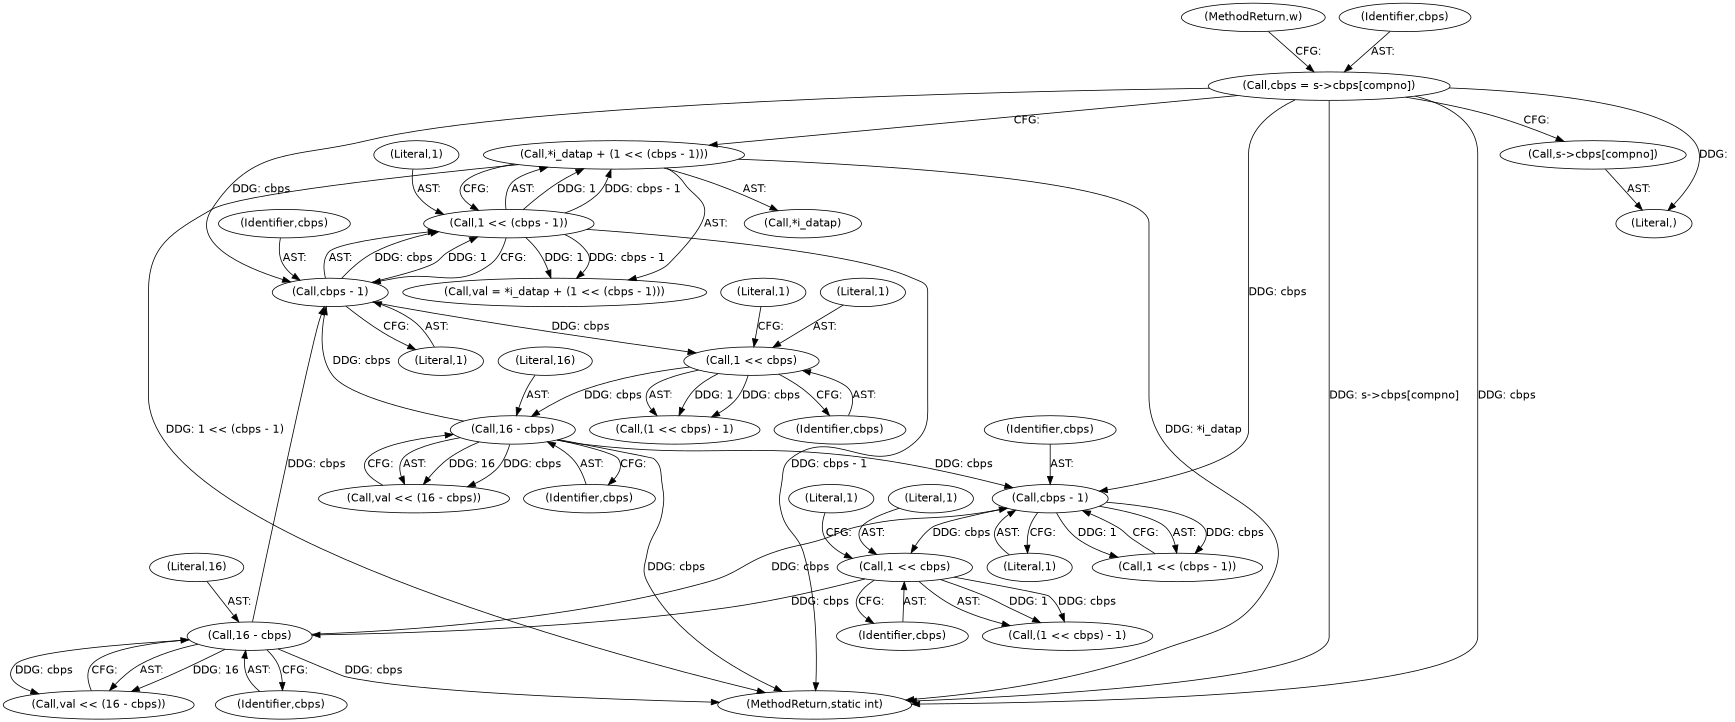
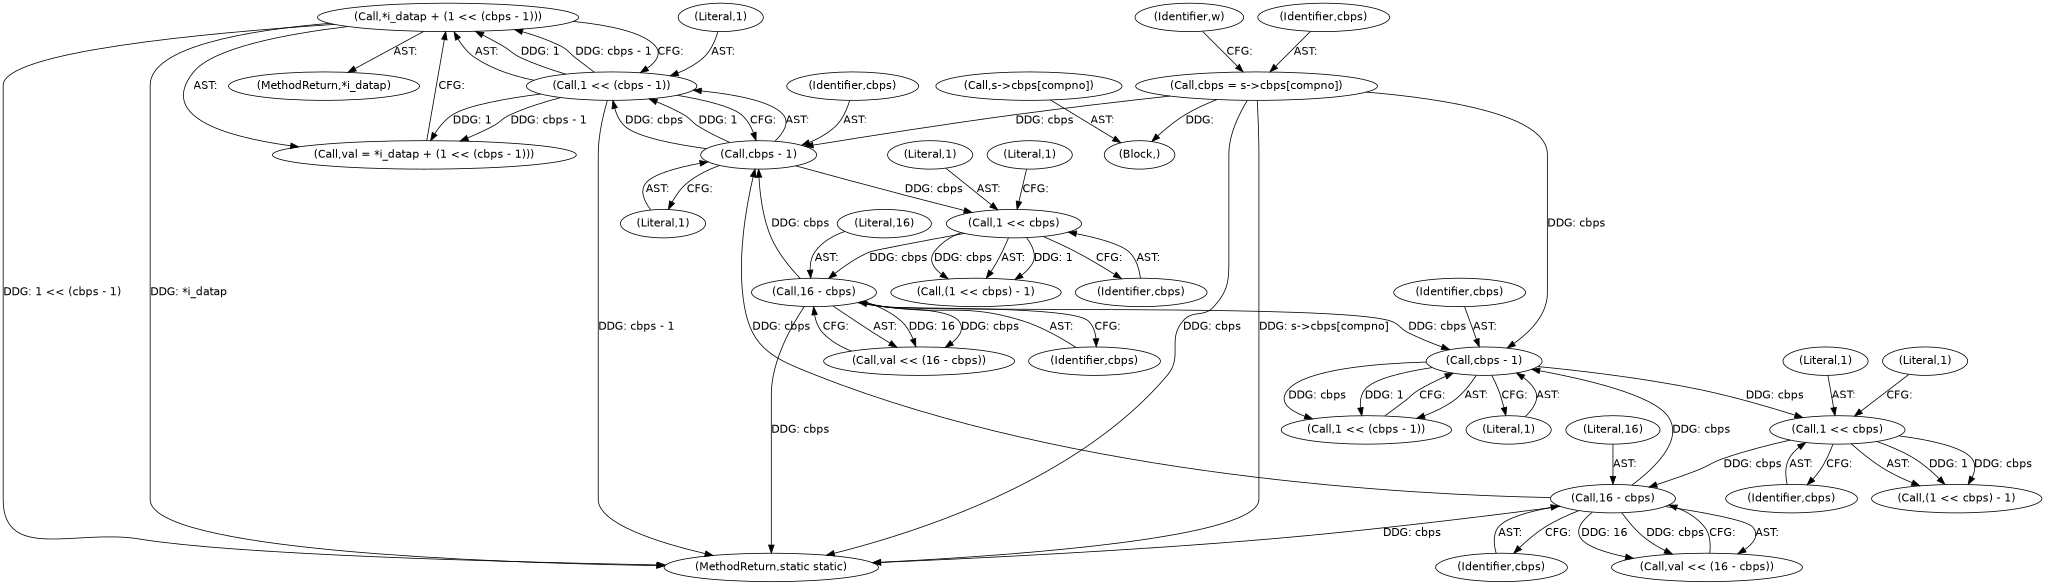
node "(MethodReturn,w)": label "(MethodReturn,w)" -> "(Identifier,w)"
edge "(Call,cbps = s->cbps[compno])" -> "(Call,s->cbps[compno])": removed, label "CFG:"
edge "(Call,cbps = s->cbps[compno])" -> "(Call,*i_datap + (1 << (cbps - 1)))": now "(Call,val = *i_datap + (1 << (cbps - 1)))" -> "(Call,*i_datap + (1 << (cbps - 1)))"
node "(Call,*i_datap)": label "(Call,*i_datap)" -> "(MethodReturn,*i_datap)"
node "(Literal,)": label "(Literal,)" -> "(Block,)"
node "(MethodReturn,static int)": label "(MethodReturn,static int)" -> "(MethodReturn,static static)"
